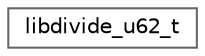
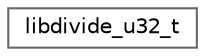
node "libdivide_u62_t": label "libdivide_u62_t" -> "libdivide_u32_t"
